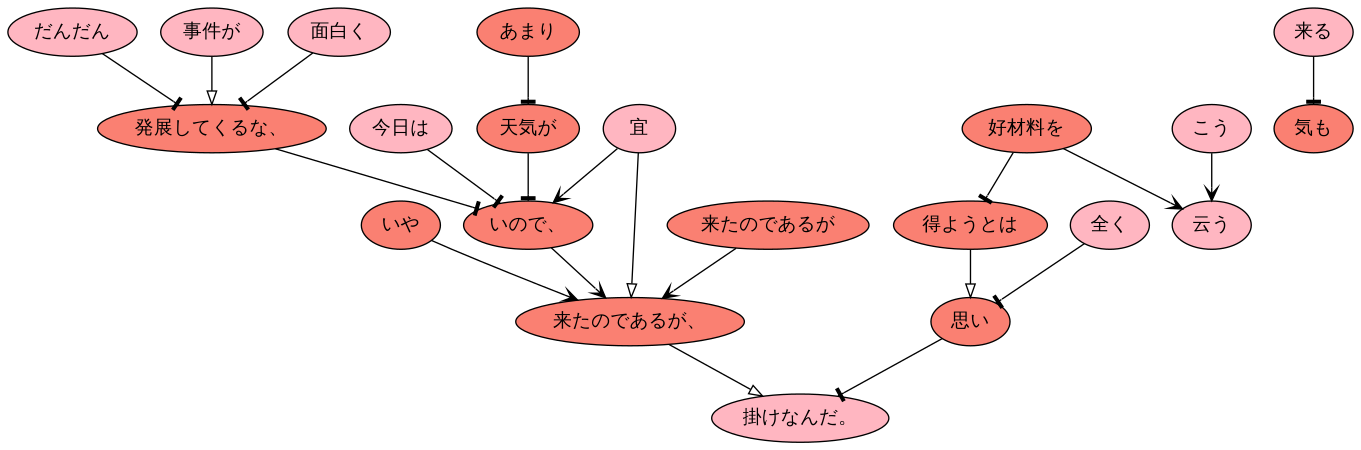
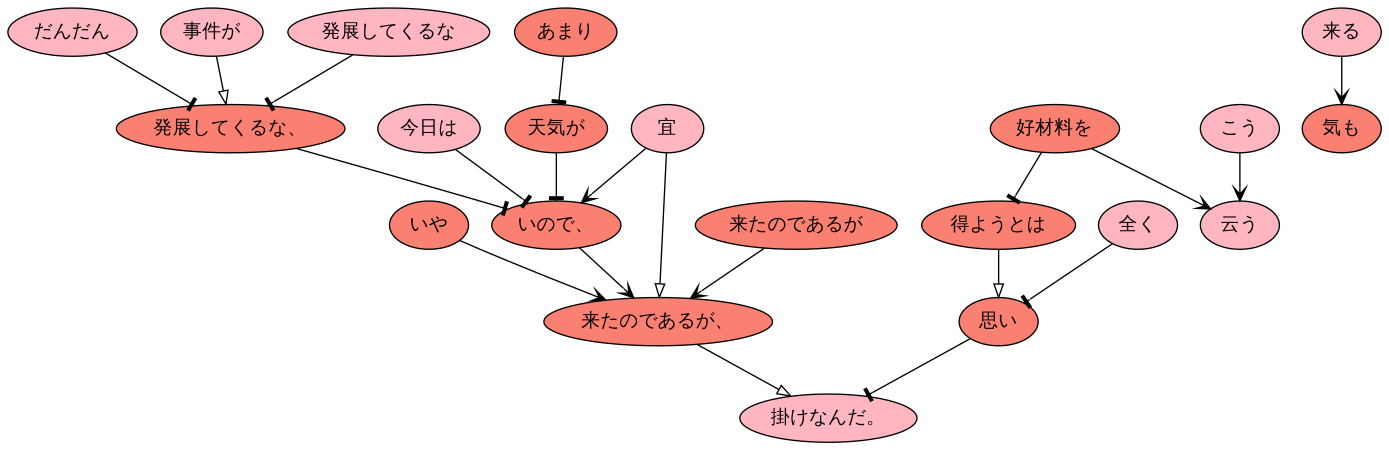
node "面白く": label "面白く" -> "発展してくるな"
edge "来る" -> "気も": arrowhead tee -> vee
